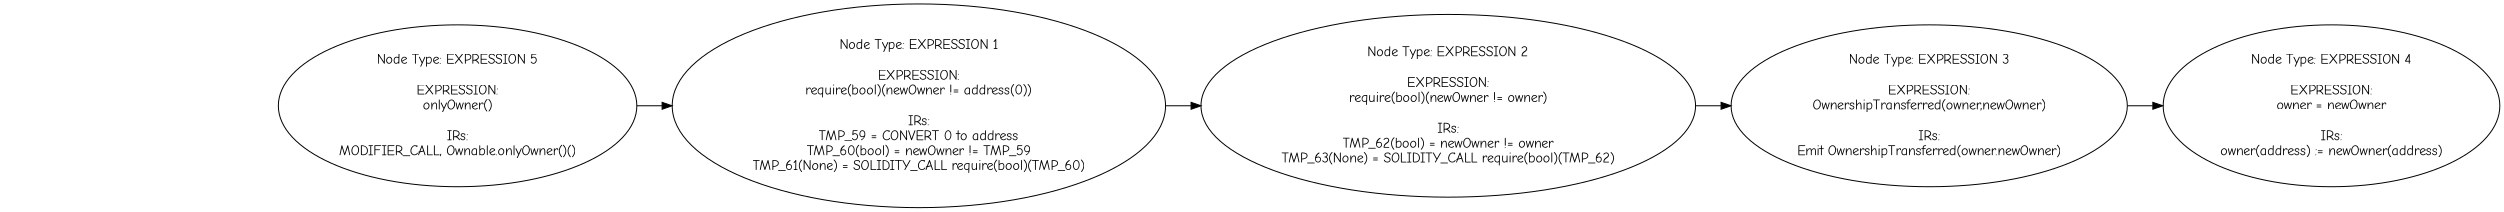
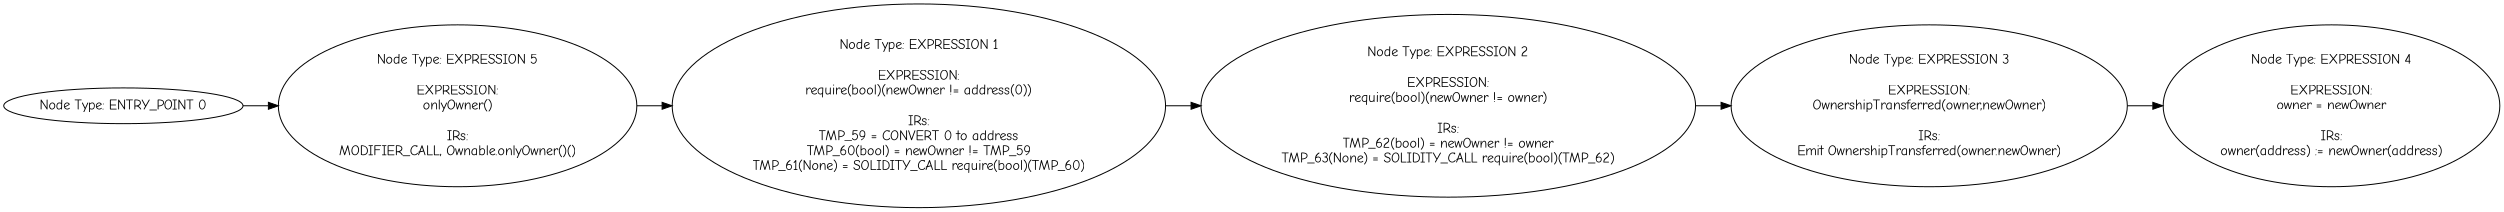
node "Node Type: ENTRY_POINT 0": added
